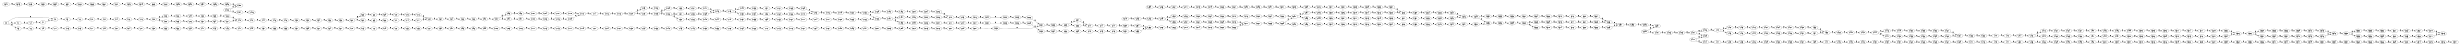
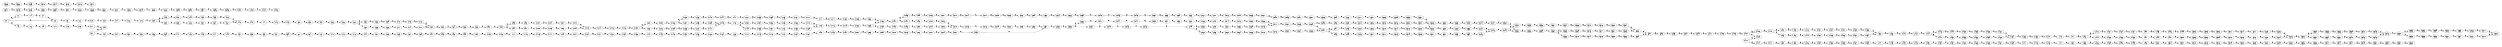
edge "S402" -> "S400": reversed
edge "S125" -> "S129": now "S126" -> "S129"
edge "S237" -> "S241": now "S237" -> "S240"
edge "S19" -> "S21": reversed
edge "S399" -> "S397": reversed
edge "S255" -> "S258": now "S255" -> "S259"
edge "S560" -> "S563": removed, label "A"
